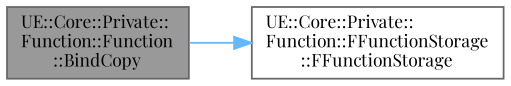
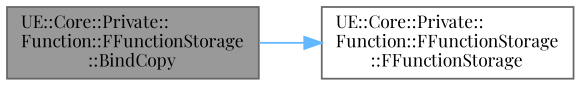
node "UE::Core::Private:: Function::Function ::BindCopy": label "UE::Core::Private:: Function::Function ::BindCopy" -> "UE::Core::Private:: Function::FFunctionStorage ::BindCopy"
